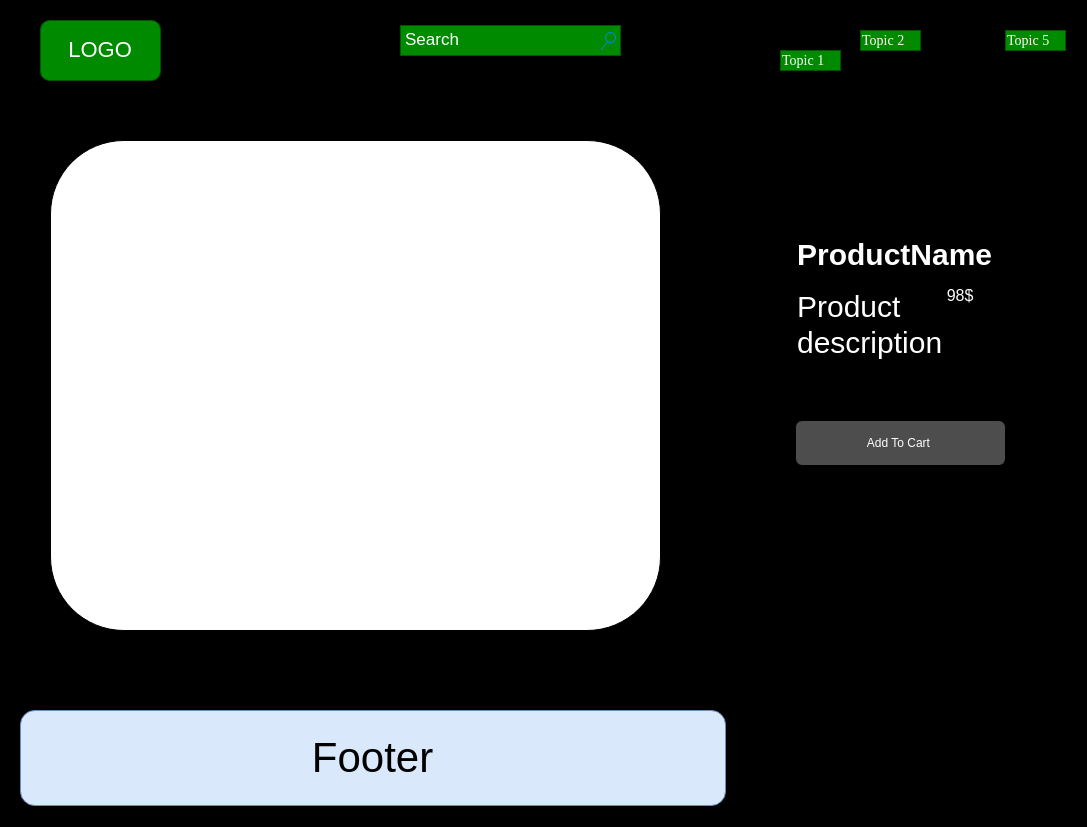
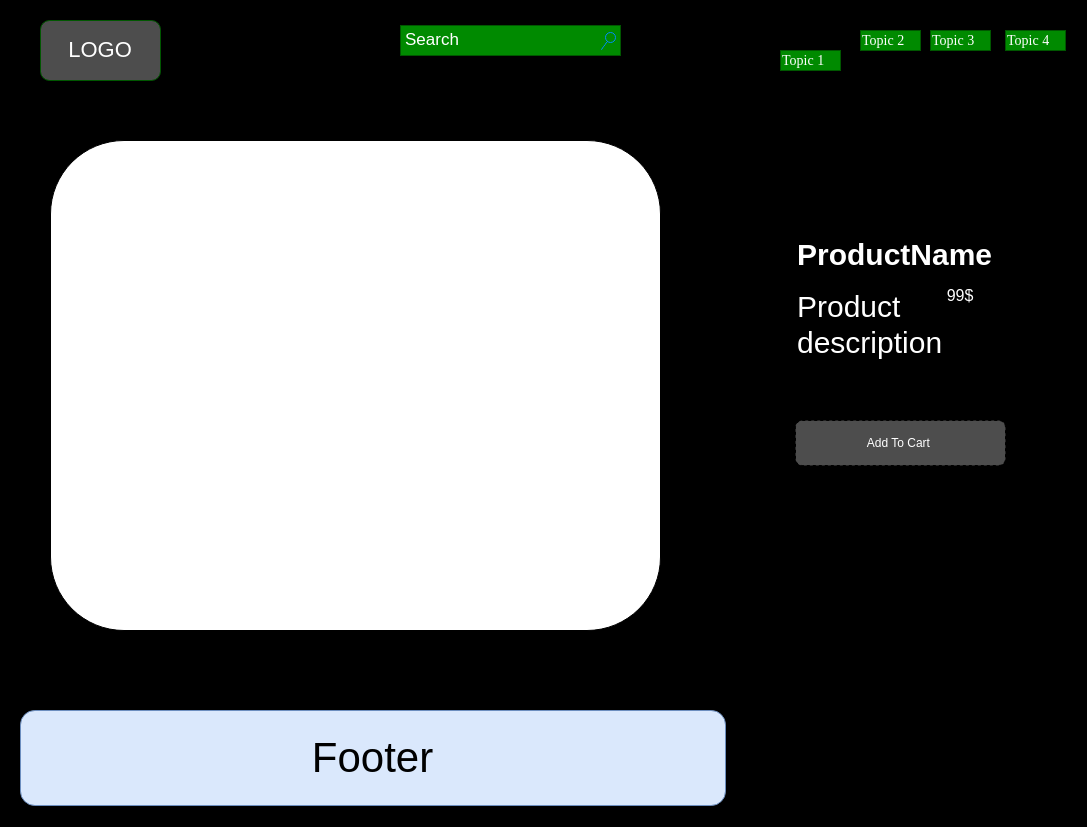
node "Topic 3": added
node "Topic 5": label "Topic 5" -> "Topic 4"
node "LOGO": fillcolor #008a00 -> #4d4d4d
node "98$": label "98$" -> "99$"
node "Add To Cart": style solid -> dashed
